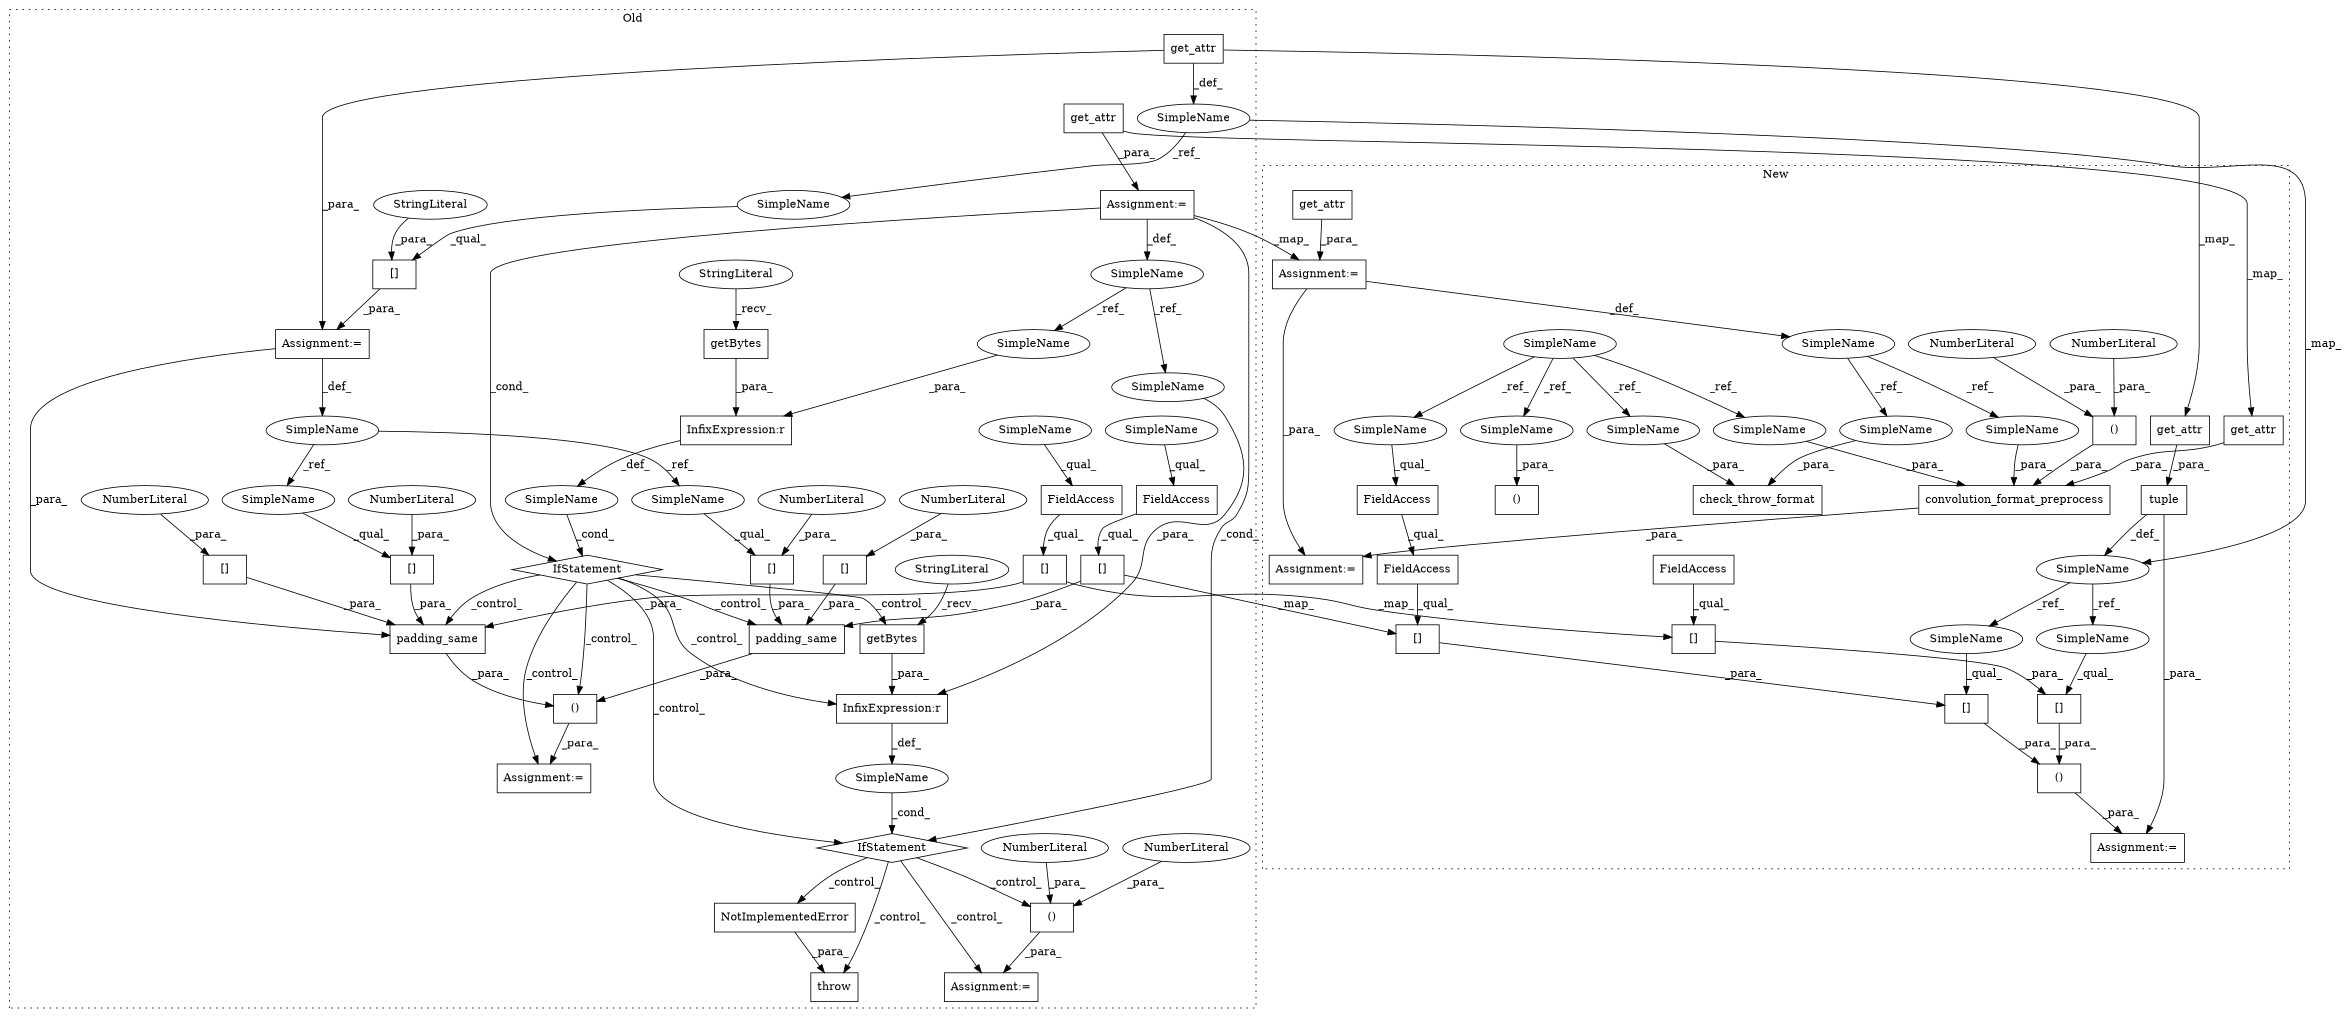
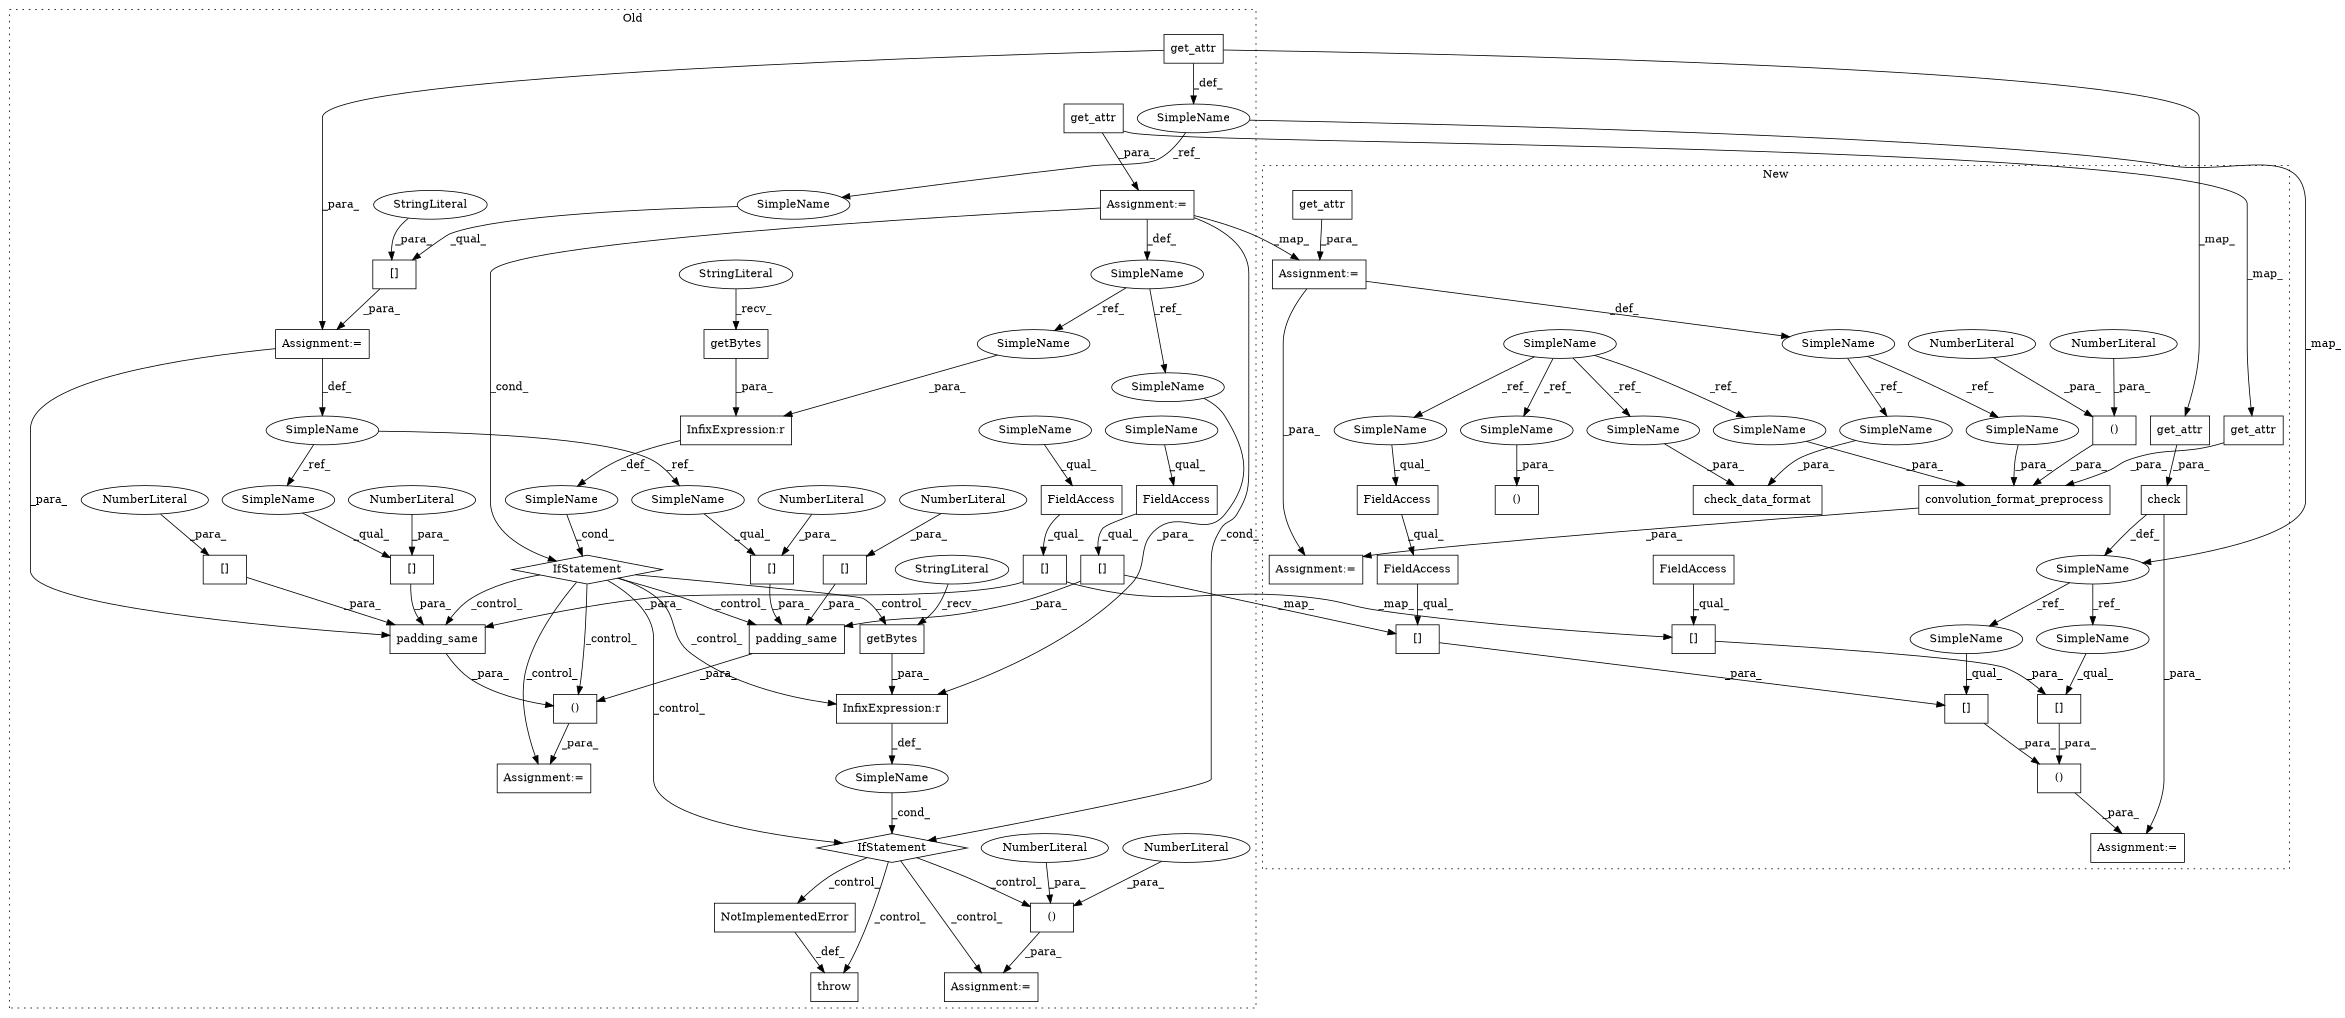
node "check_throw_format": label "check_throw_format" -> "check_data_format"
node "tuple": label "tuple" -> "check"
edge "NotImplementedError" -> "throw": label "_para_" -> "_def_"
